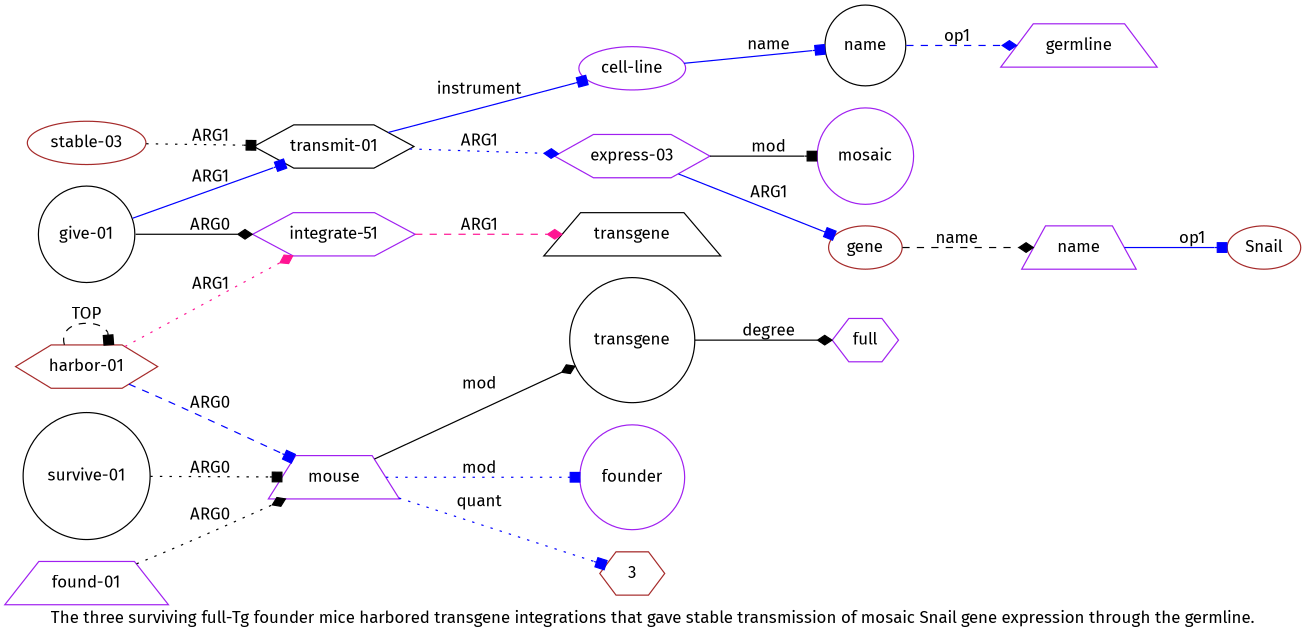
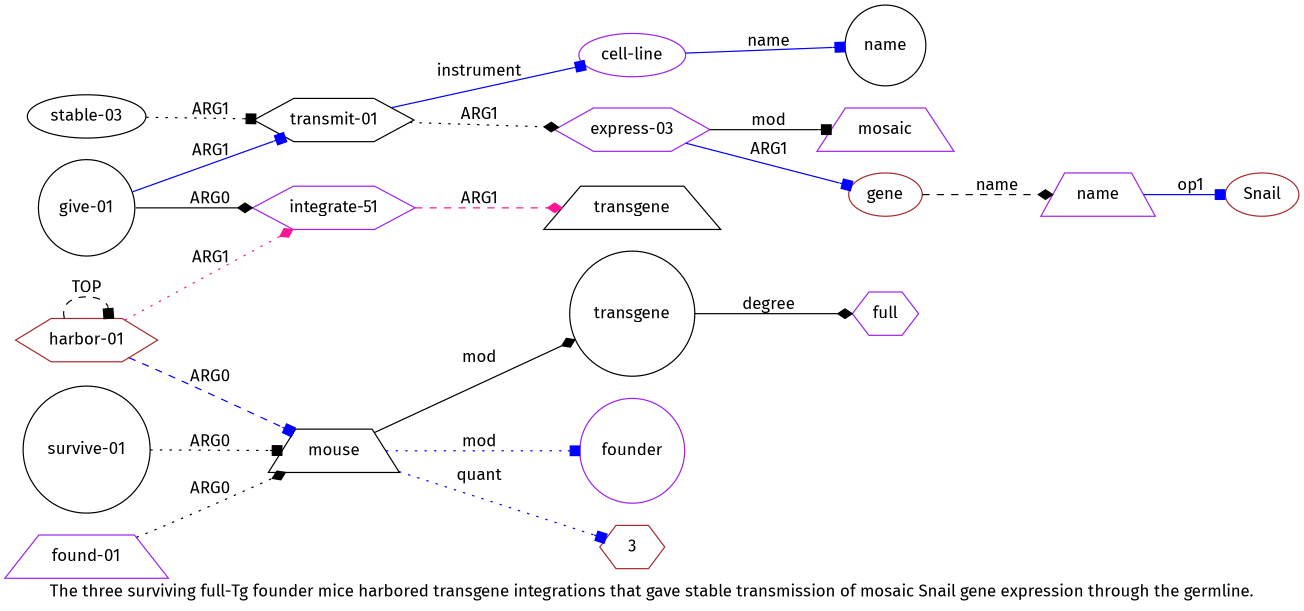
node "germline": removed
node "stable-03": color brown -> black
edge "transmit-01" -> "express-03": color blue -> black
node "mosaic": shape circle -> trapezium
node "mouse": color purple -> black
